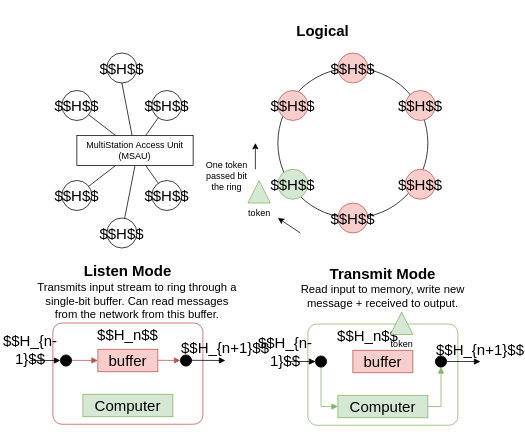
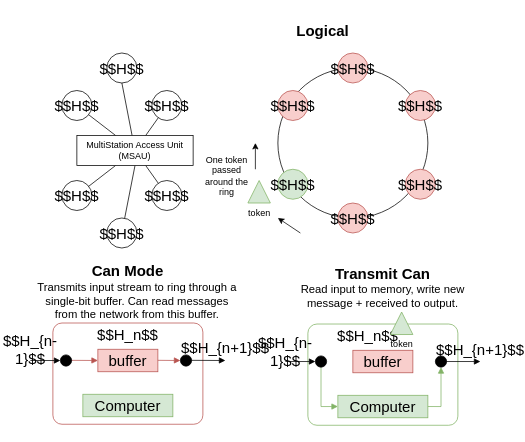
node "One token passed bit the ring": label "One token passed bit the ring" -> "One token passed around the ring"
node "Listen Mode": label "Listen Mode" -> "Can Mode"
node "Transmit Mode": label "Transmit Mode" -> "Transmit Can"
